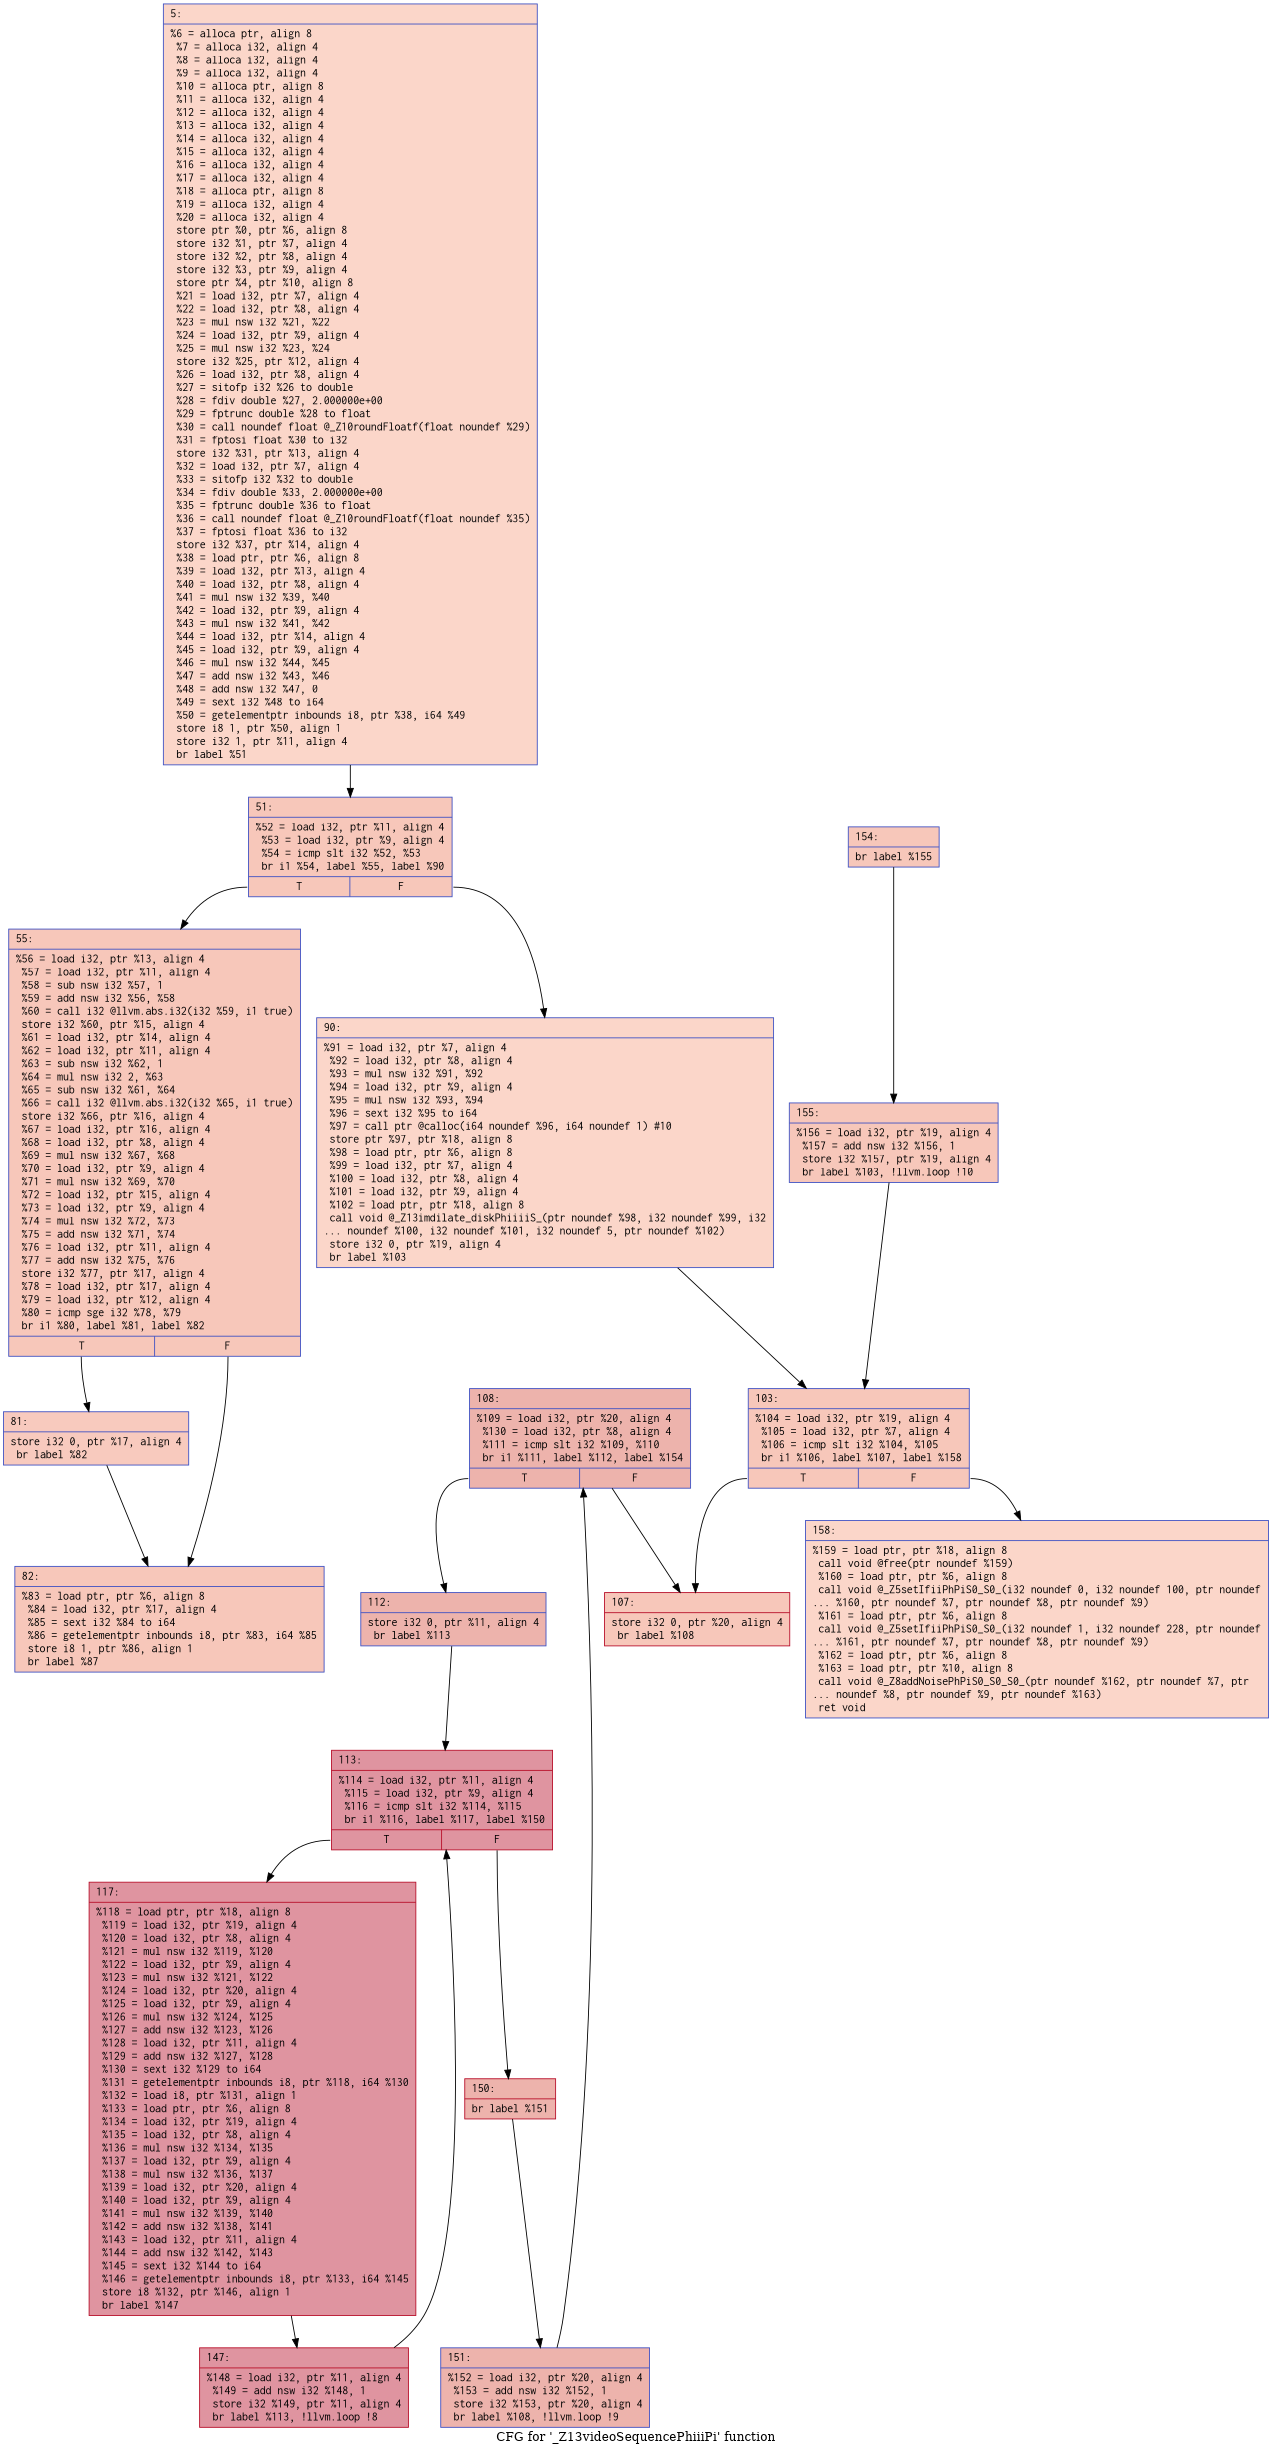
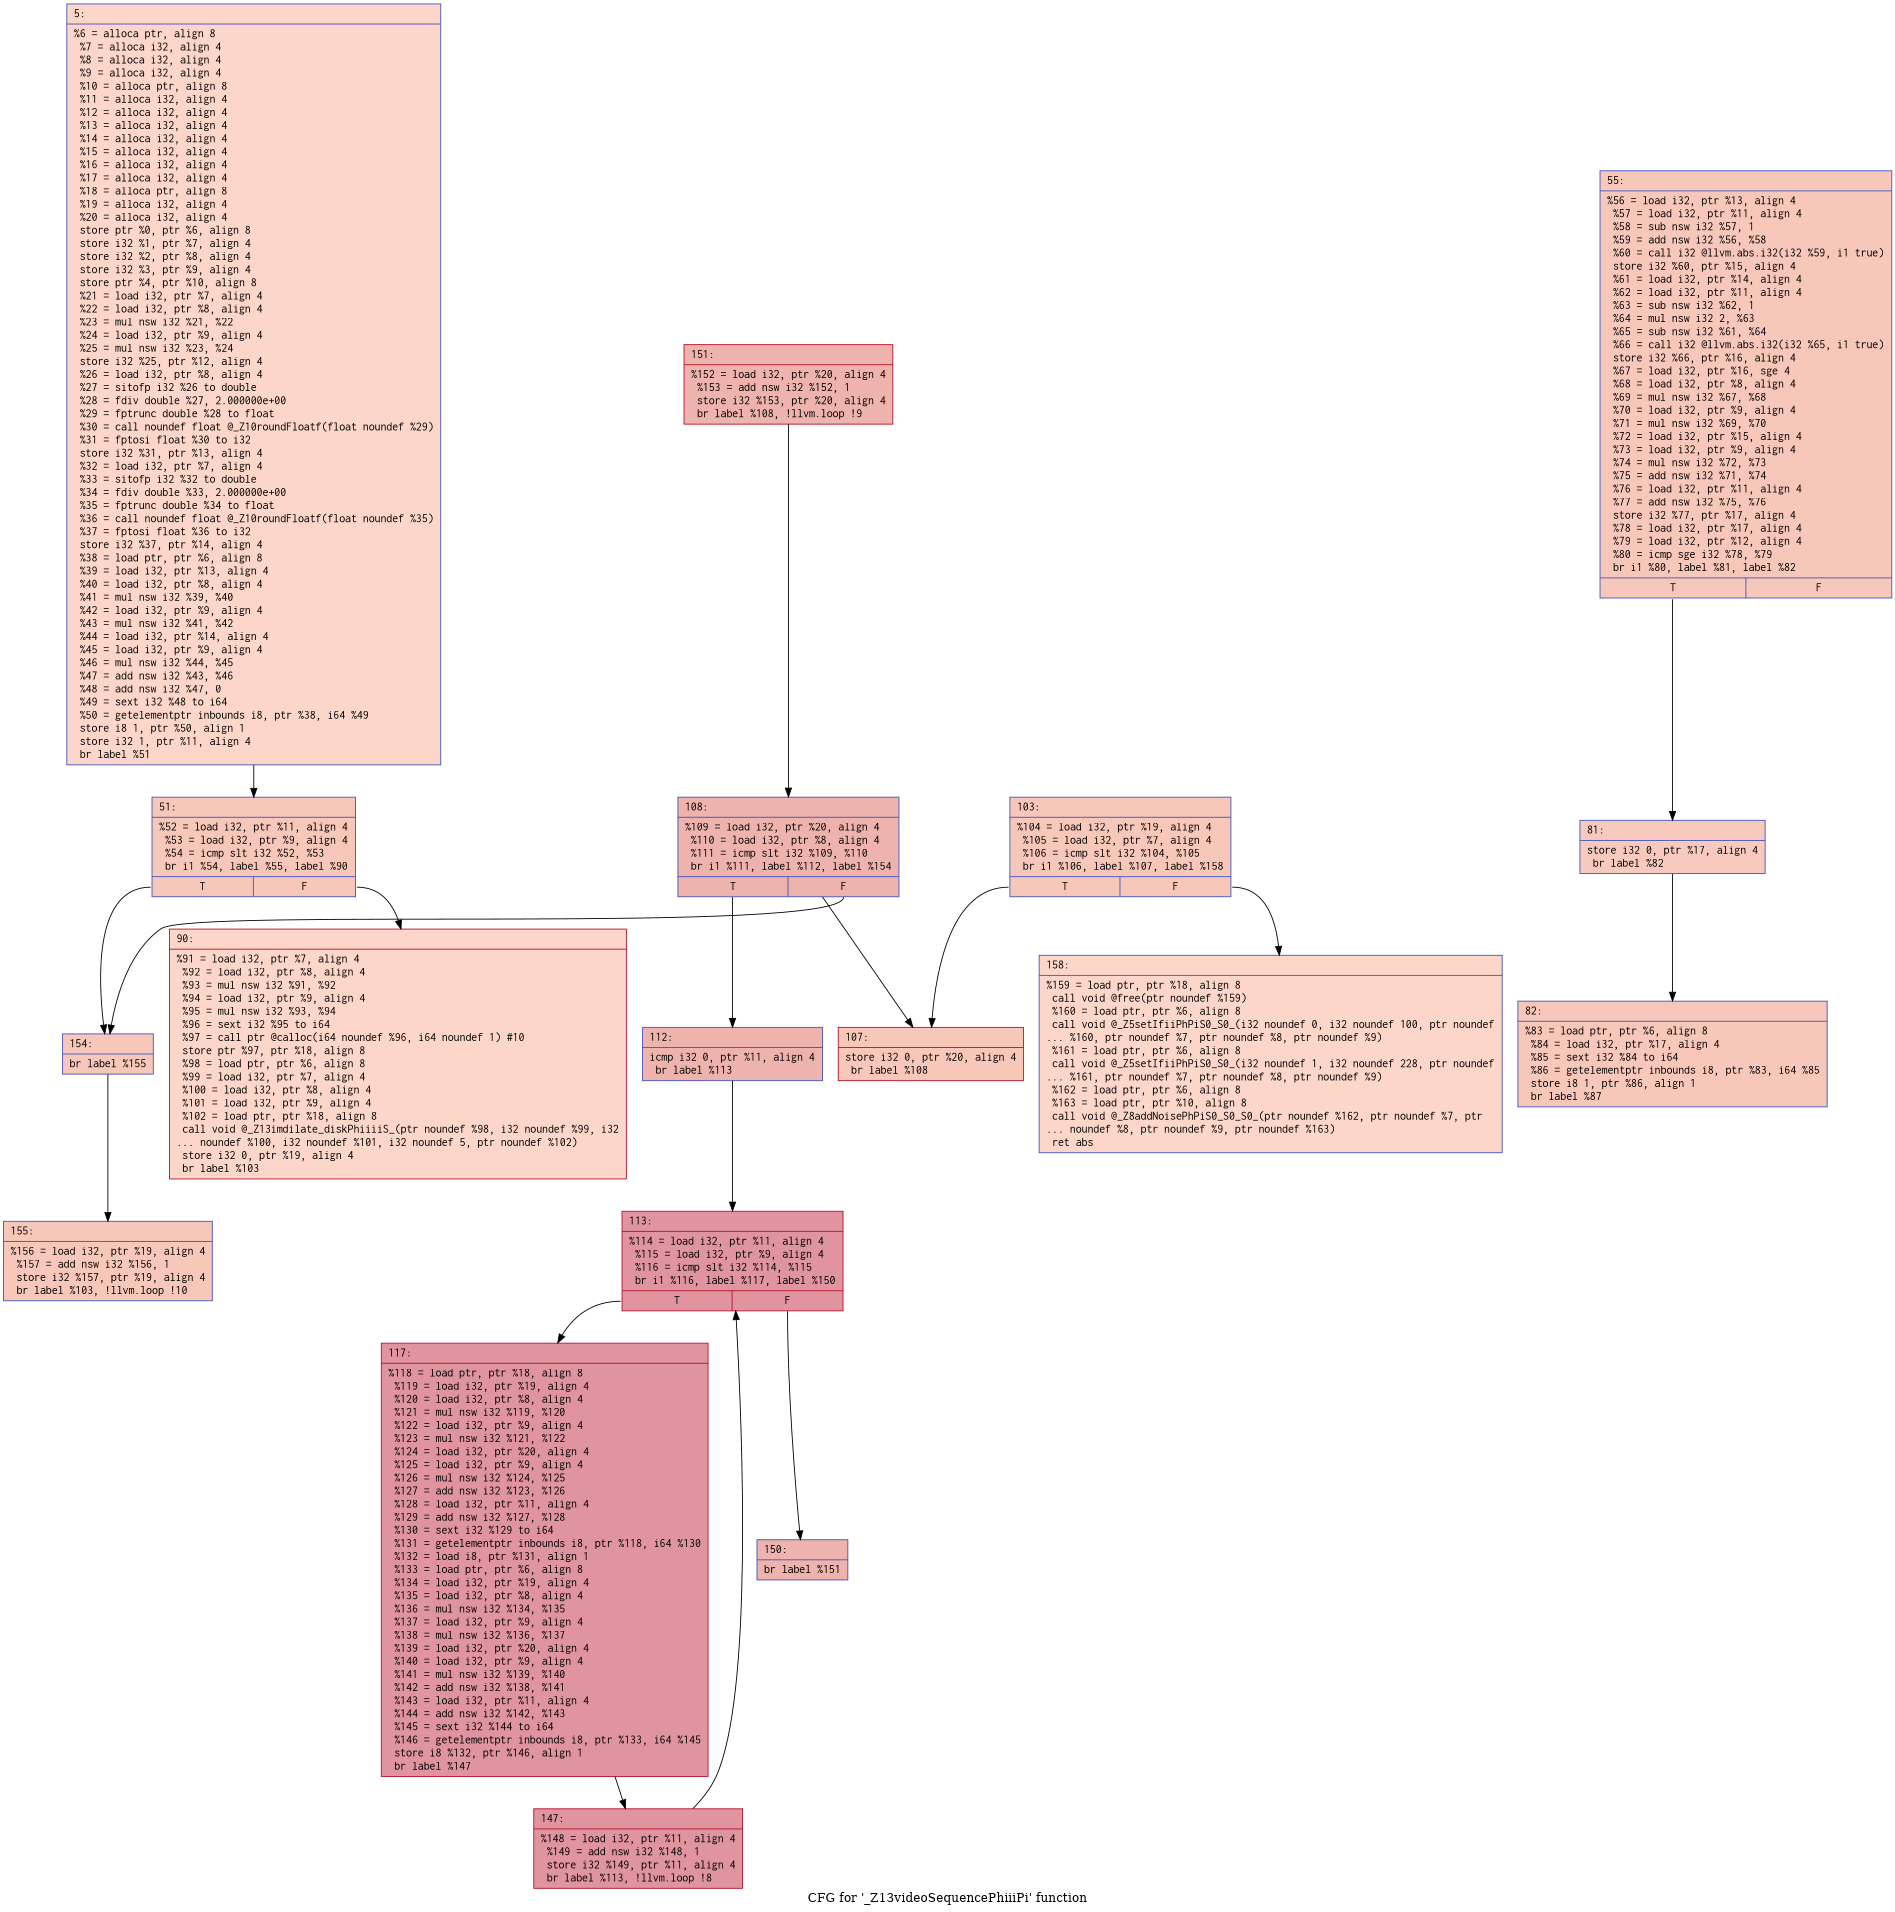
node "5:": text "%35 = fptrunc double %36 to float" -> "%35 = fptrunc double %34 to float"
edge "51:" -> "55:": now "51:" -> "154:"
edge "108:" -> "154:": added
node "55:": text "%67 = load i32, ptr %16, align 4" -> "%67 = load i32, ptr %16, sge 4"
node "90:": color #3d50c3ff -> #b70d28ff
edge "155:" -> "103:": removed
edge "90:" -> "103:": removed
node "108:": text "%130 = load i32, ptr %8, align 4" -> "%110 = load i32, ptr %8, align 4"
edge "55:" -> "82:": removed
node "112:": text "store i32 0, ptr %11, align 4" -> "icmp i32 0, ptr %11, align 4"
node "158:": text "ret void" -> "ret abs"
node "150:": color #b70d28ff -> #3d50c3ff
edge "150:" -> "151:": removed
node "151:": color #3d50c3ff -> #b70d28ff
